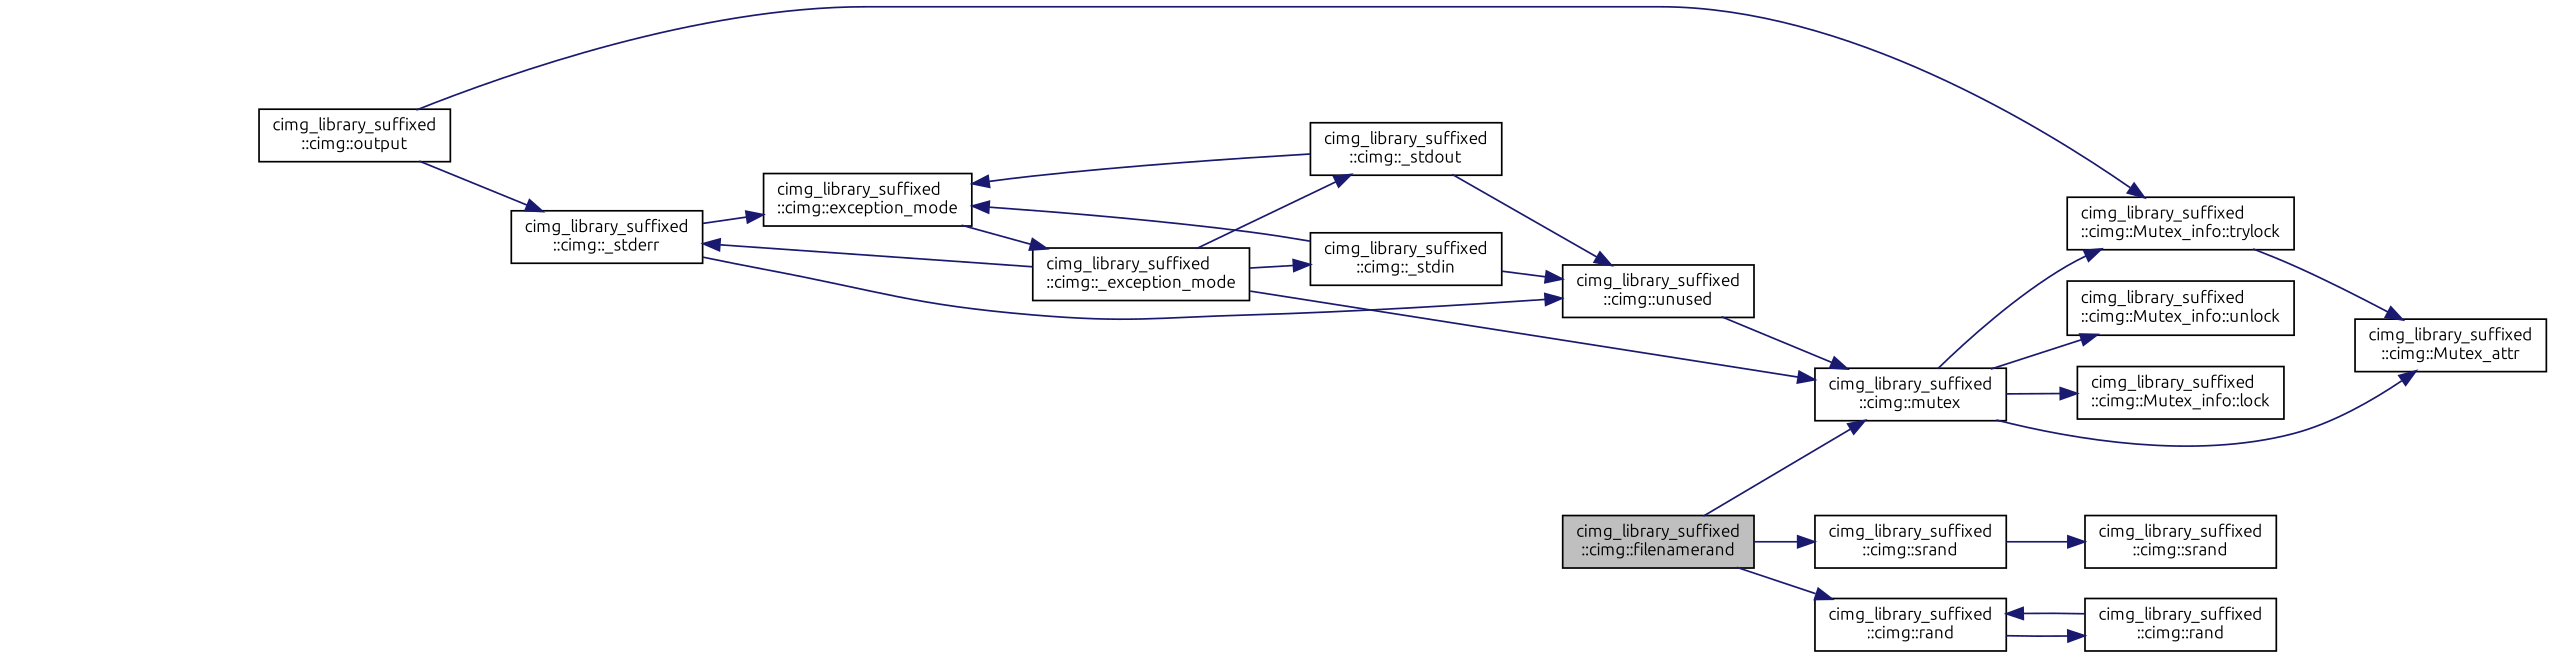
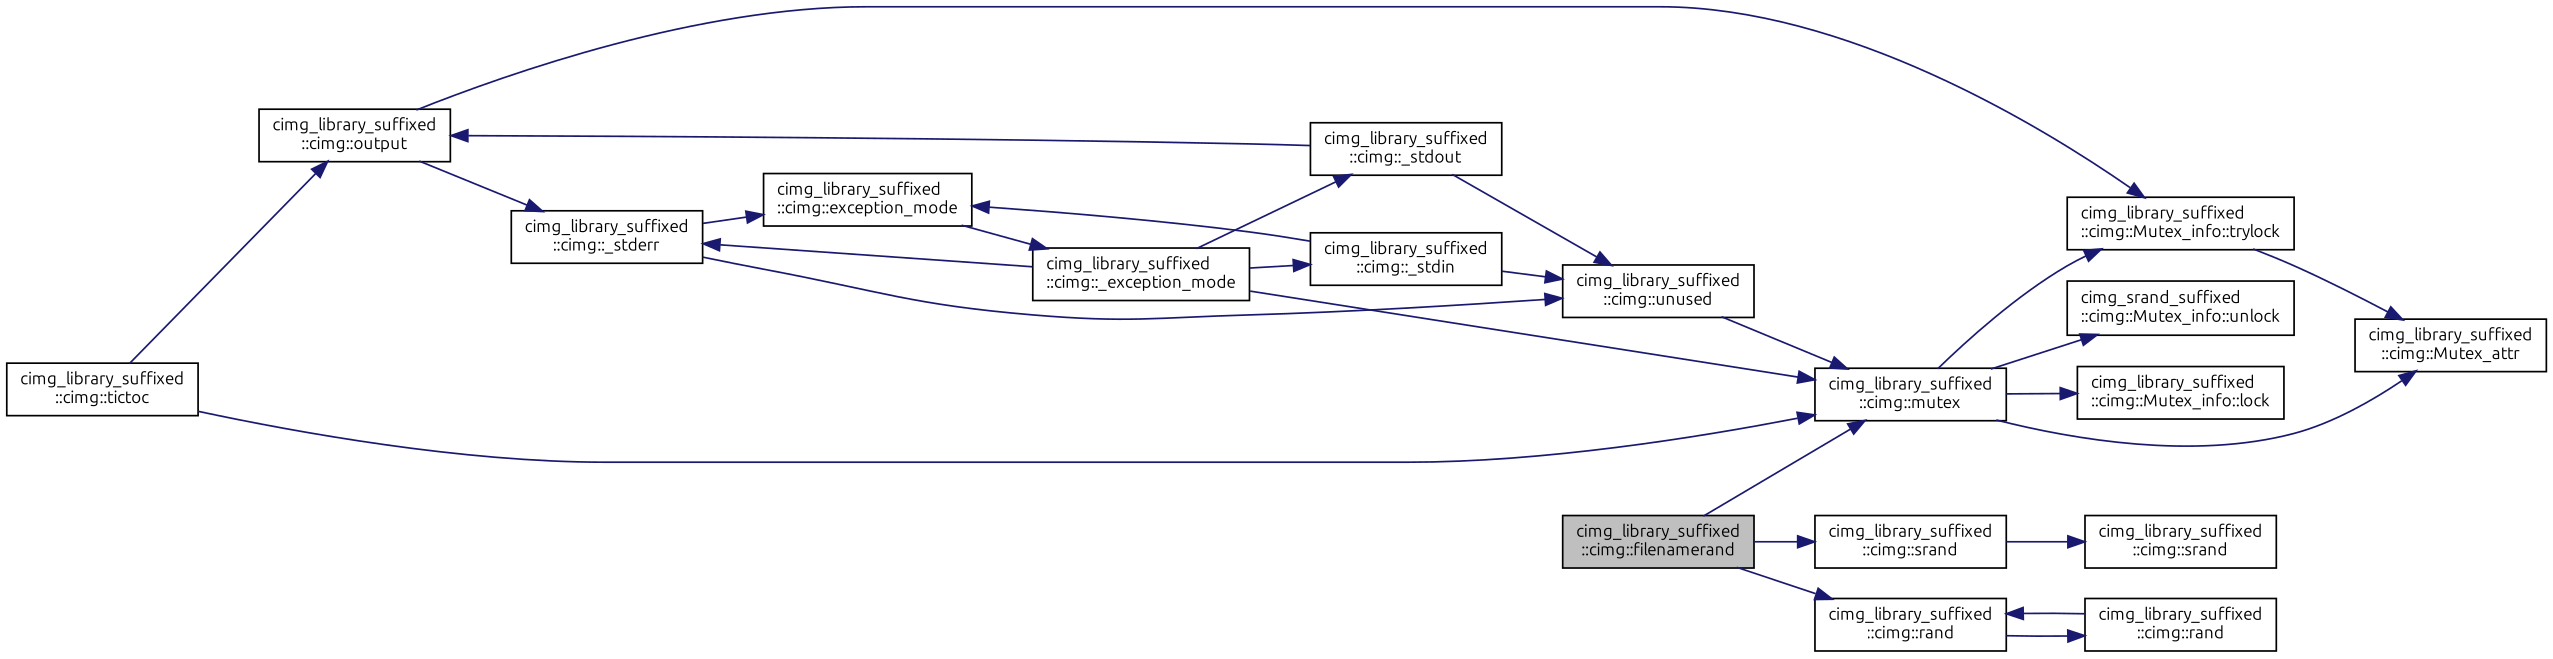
edge "cimg_library_suffixed ::cimg::_stdout" -> "cimg_library_suffixed ::cimg::exception_mode": now "cimg_library_suffixed ::cimg::_stdout" -> "cimg_library_suffixed ::cimg::output"
node "cimg_library_suffixed ::cimg::Mutex_info::unlock": label "cimg_library_suffixed ::cimg::Mutex_info::unlock" -> "cimg_srand_suffixed ::cimg::Mutex_info::unlock"
node "cimg_library_suffixed ::cimg::tictoc": added
